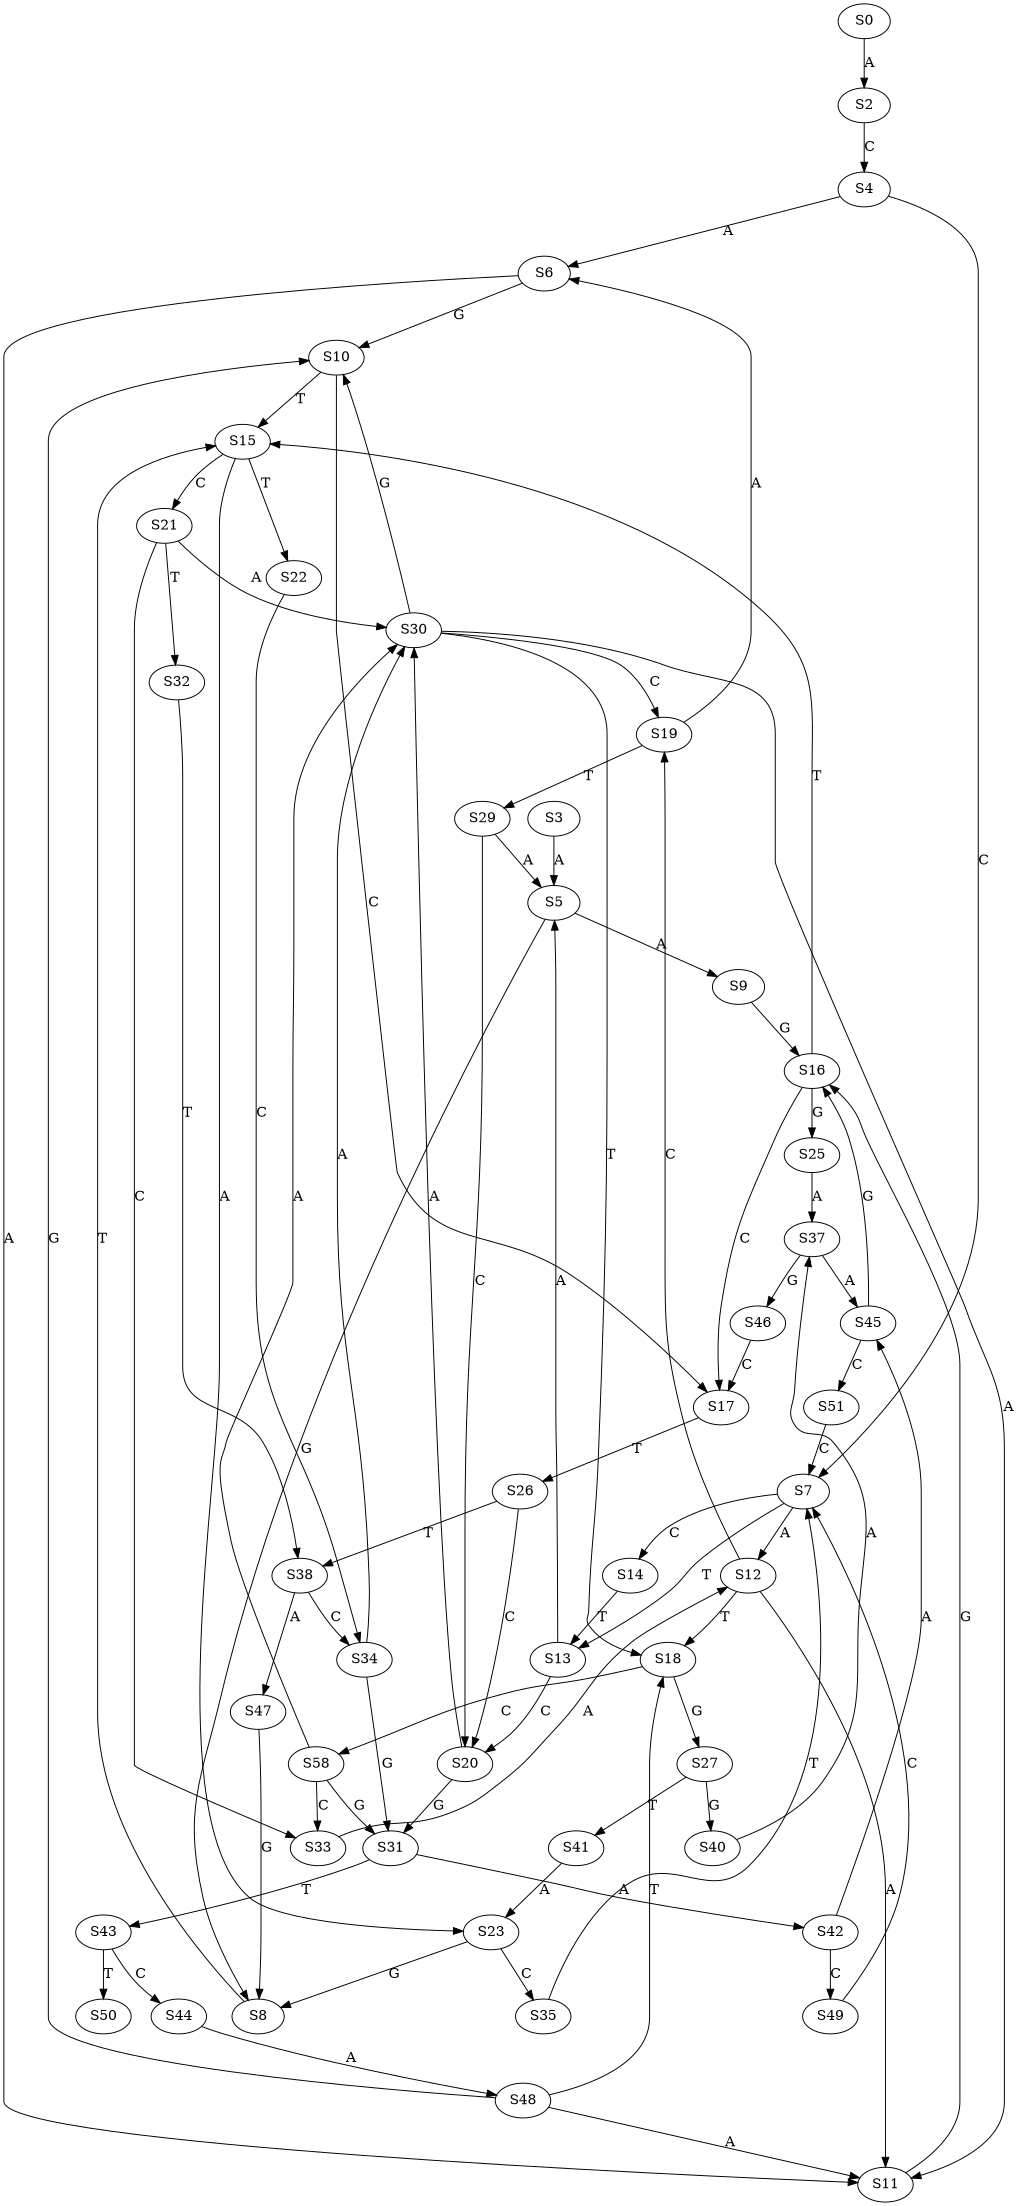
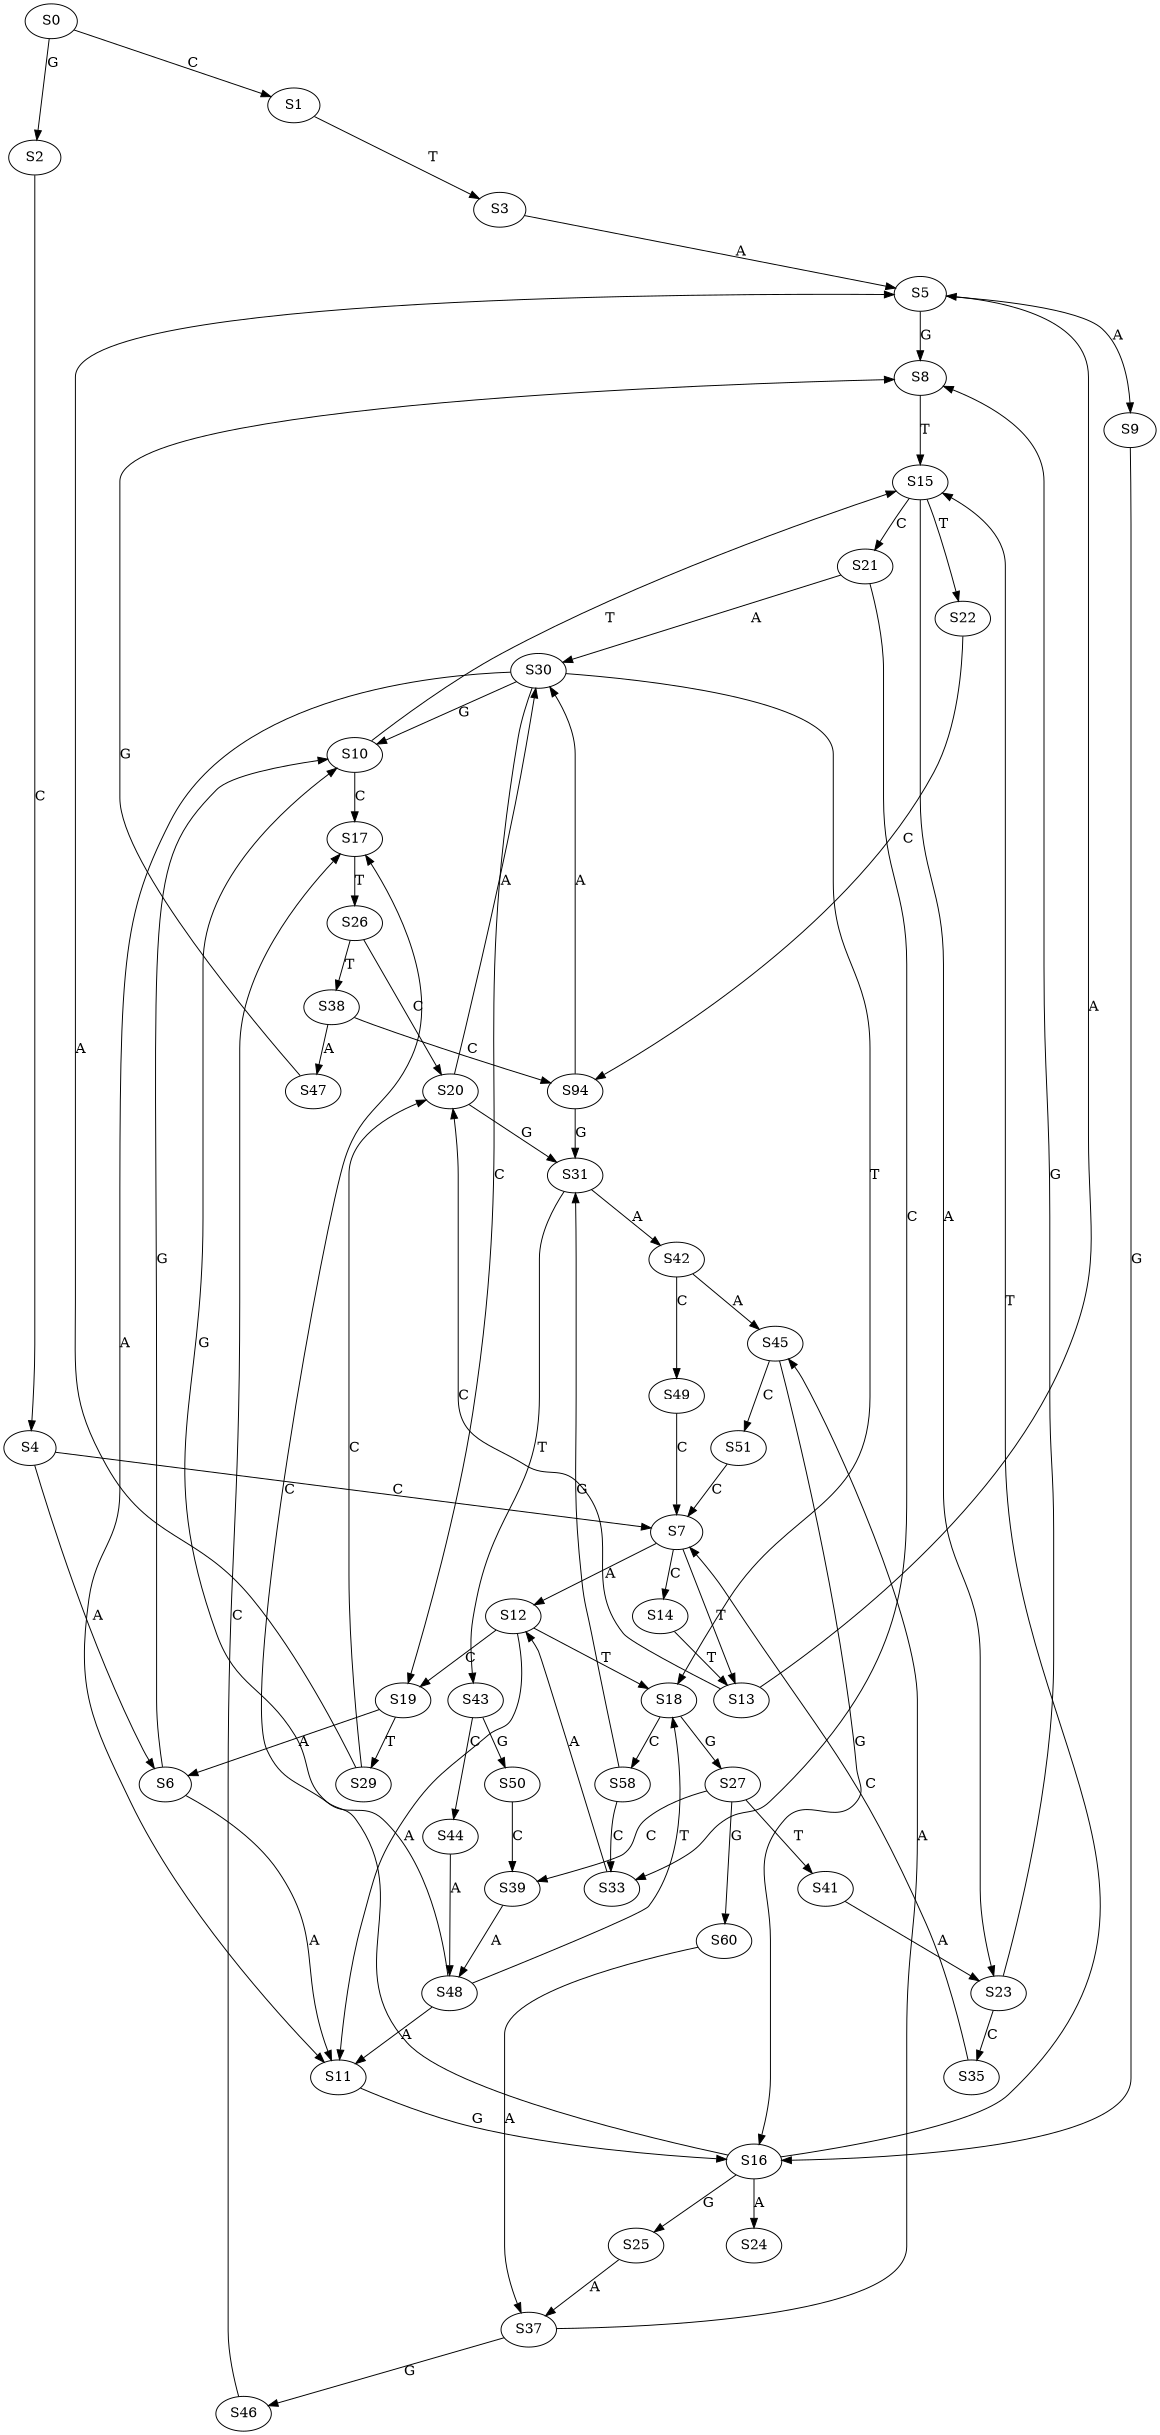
edge "S0" -> "S2": label "A" -> "G"
node "S1": added
node "S32": removed
edge "S58" -> "S30": removed, label "A"
node "S34": label "S34" -> "S94"
edge "S35" -> "S7": label "T" -> "C"
node "S40": label "S40" -> "S60"
node "S39": added
edge "S43" -> "S50": label "T" -> "G"
node "S24": added
